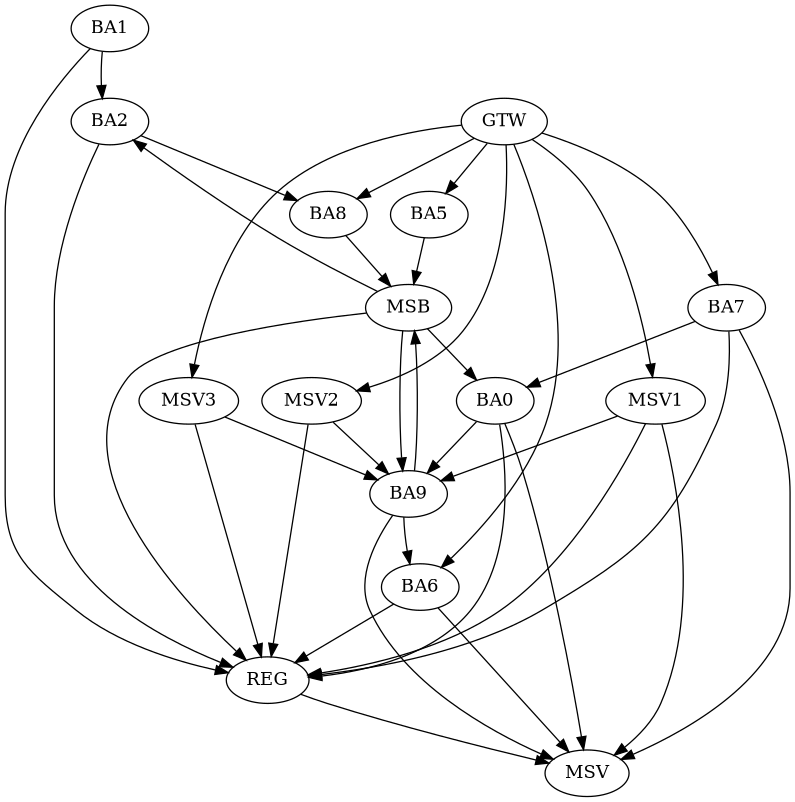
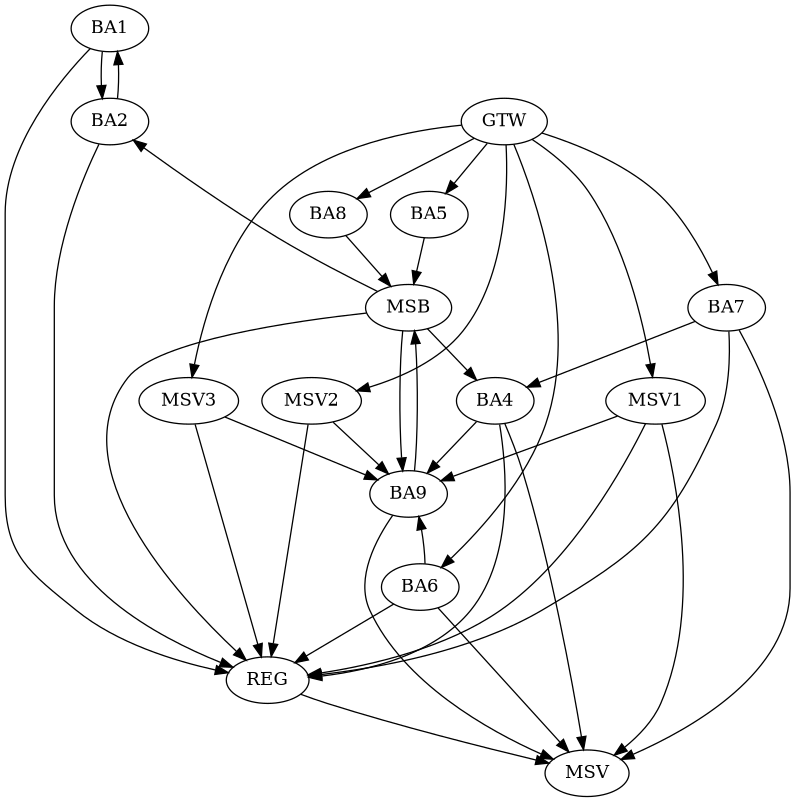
edge "BA2" -> "BA8": now "BA2" -> "BA1"
node "BA0": label "BA0" -> "BA4"
edge "BA9" -> "BA6": reversed
